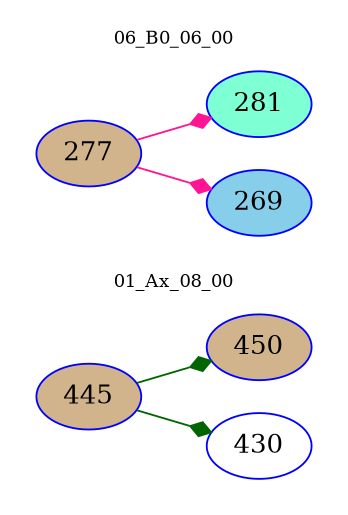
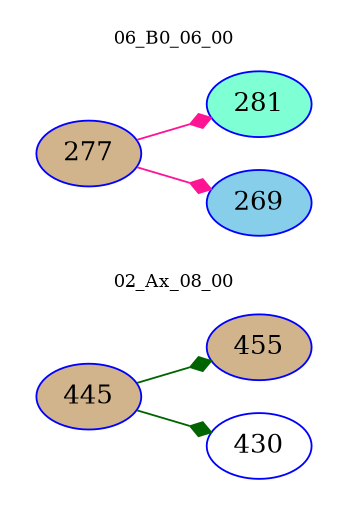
cluster "01_Ax_08_00": label "01_Ax_08_00" -> "02_Ax_08_00"
node "450": label "450" -> "455"
